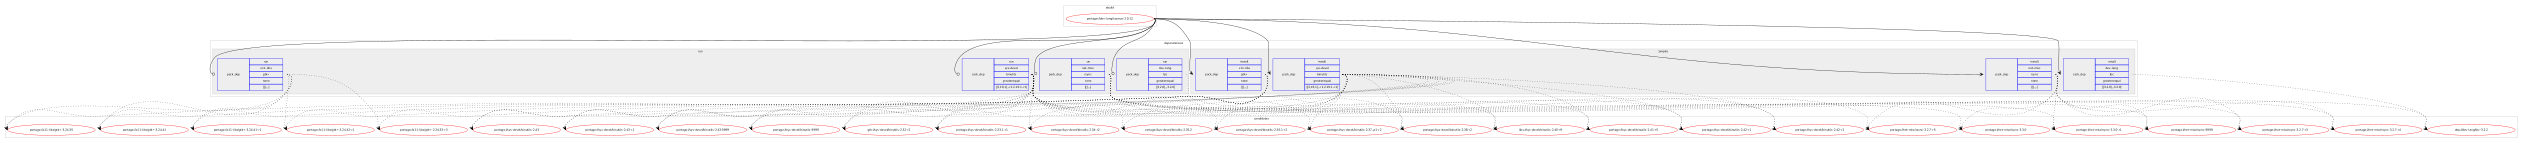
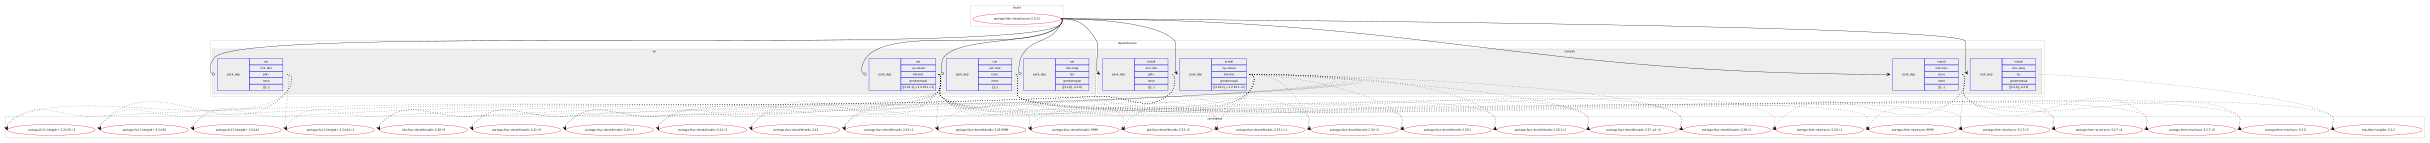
node "portage://x11-libs/gtk+-3.24.41-r1": removed
node "portage://net-misc/rsync-3.2.7-r4": label "portage://net-misc/rsync-3.2.7-r4" -> "portage://net-rsync/rsync-3.2.7-r4"
